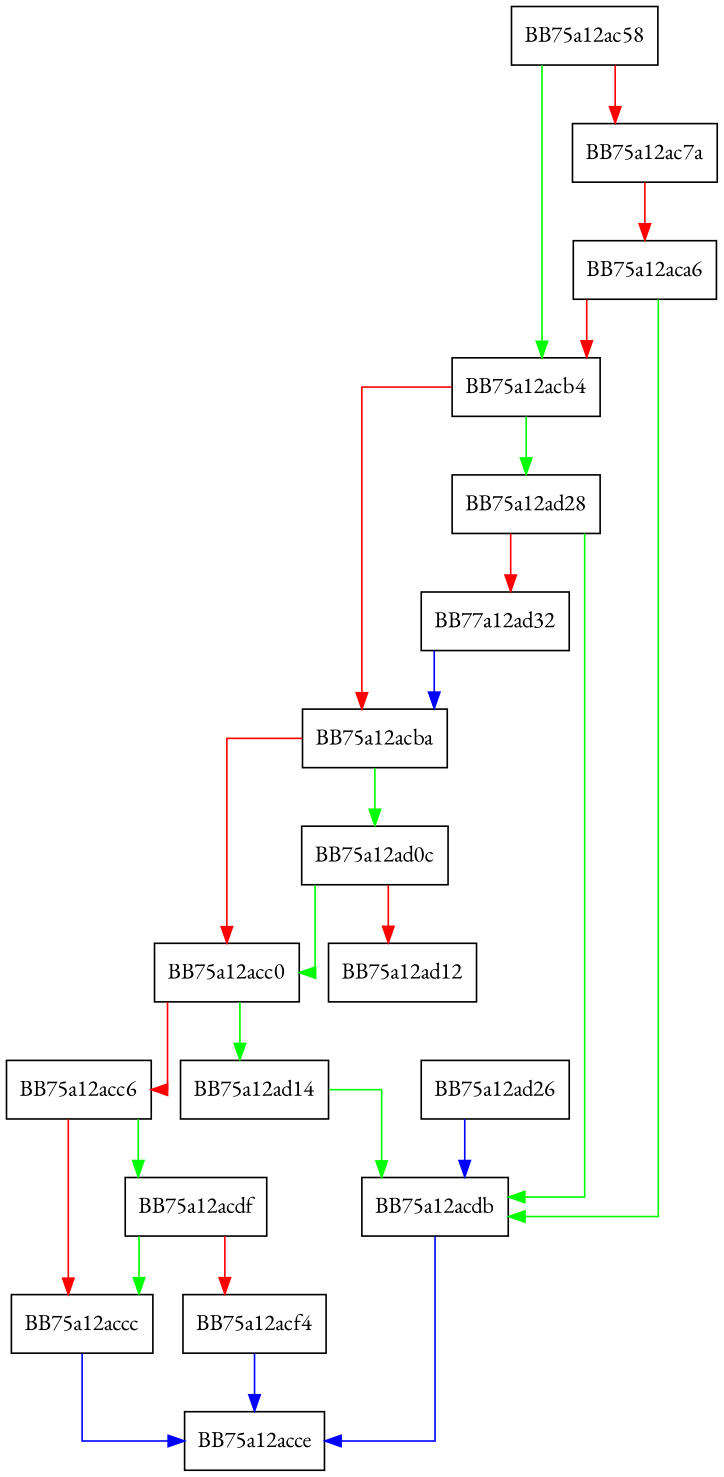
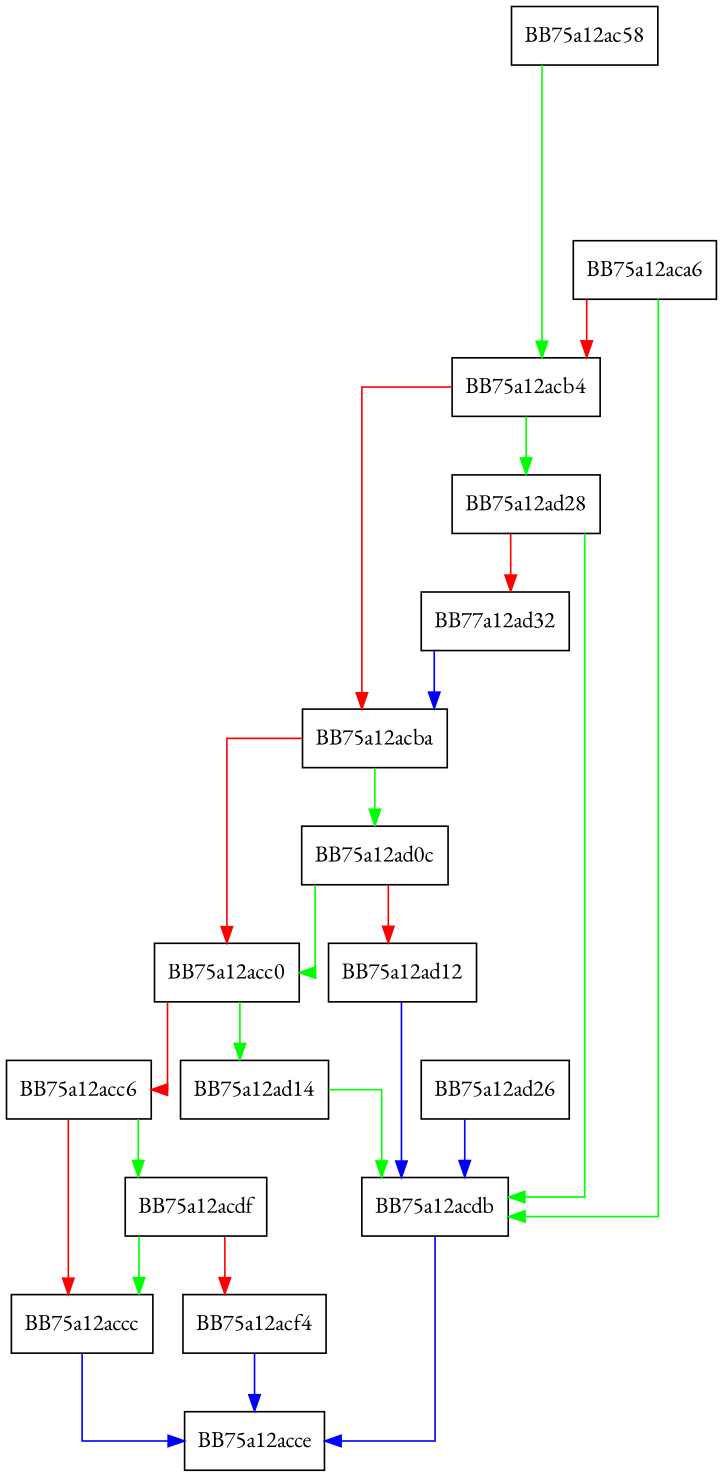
node "BB75a12ac7a": removed
edge "BB75a12ad12" -> "BB75a12acdb": added
